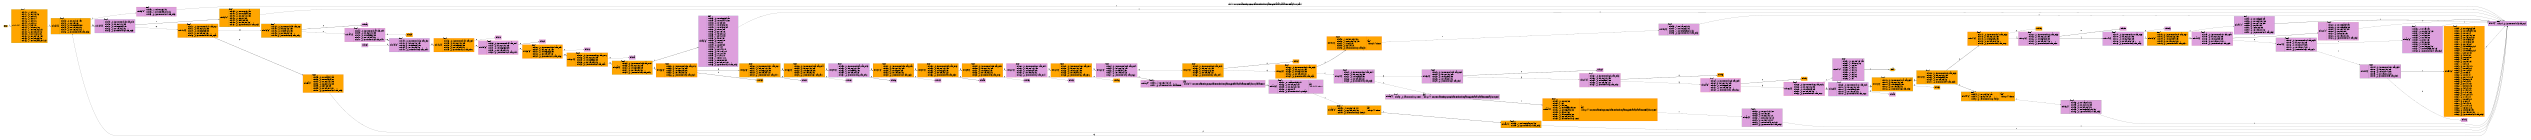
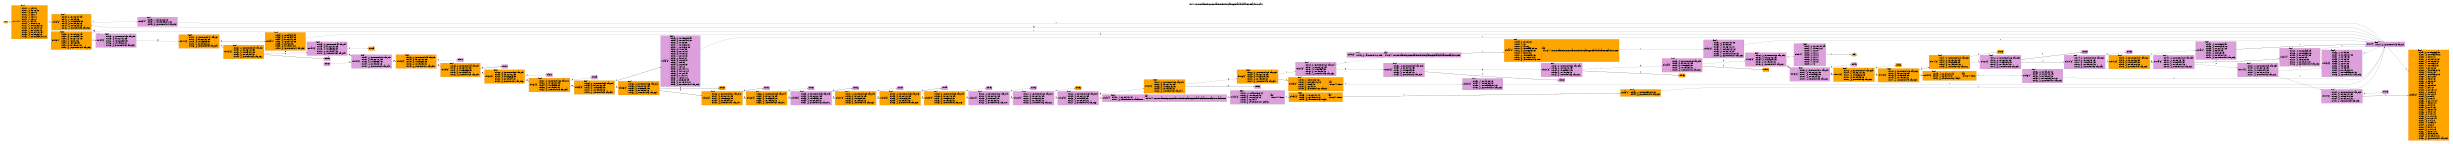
edge "0x401459 [25]" -> "0x40196b [27]": reversed
node "Entry": label "Entry" -> "Users"
edge "0x401ffb [150]" -> "0x40217f [5]": reversed
node "0x4014ef [25]": fillcolor plum -> orange
node "0x401f84": fillcolor orange -> plum
node "0x40161b [25]": fillcolor orange -> plum
